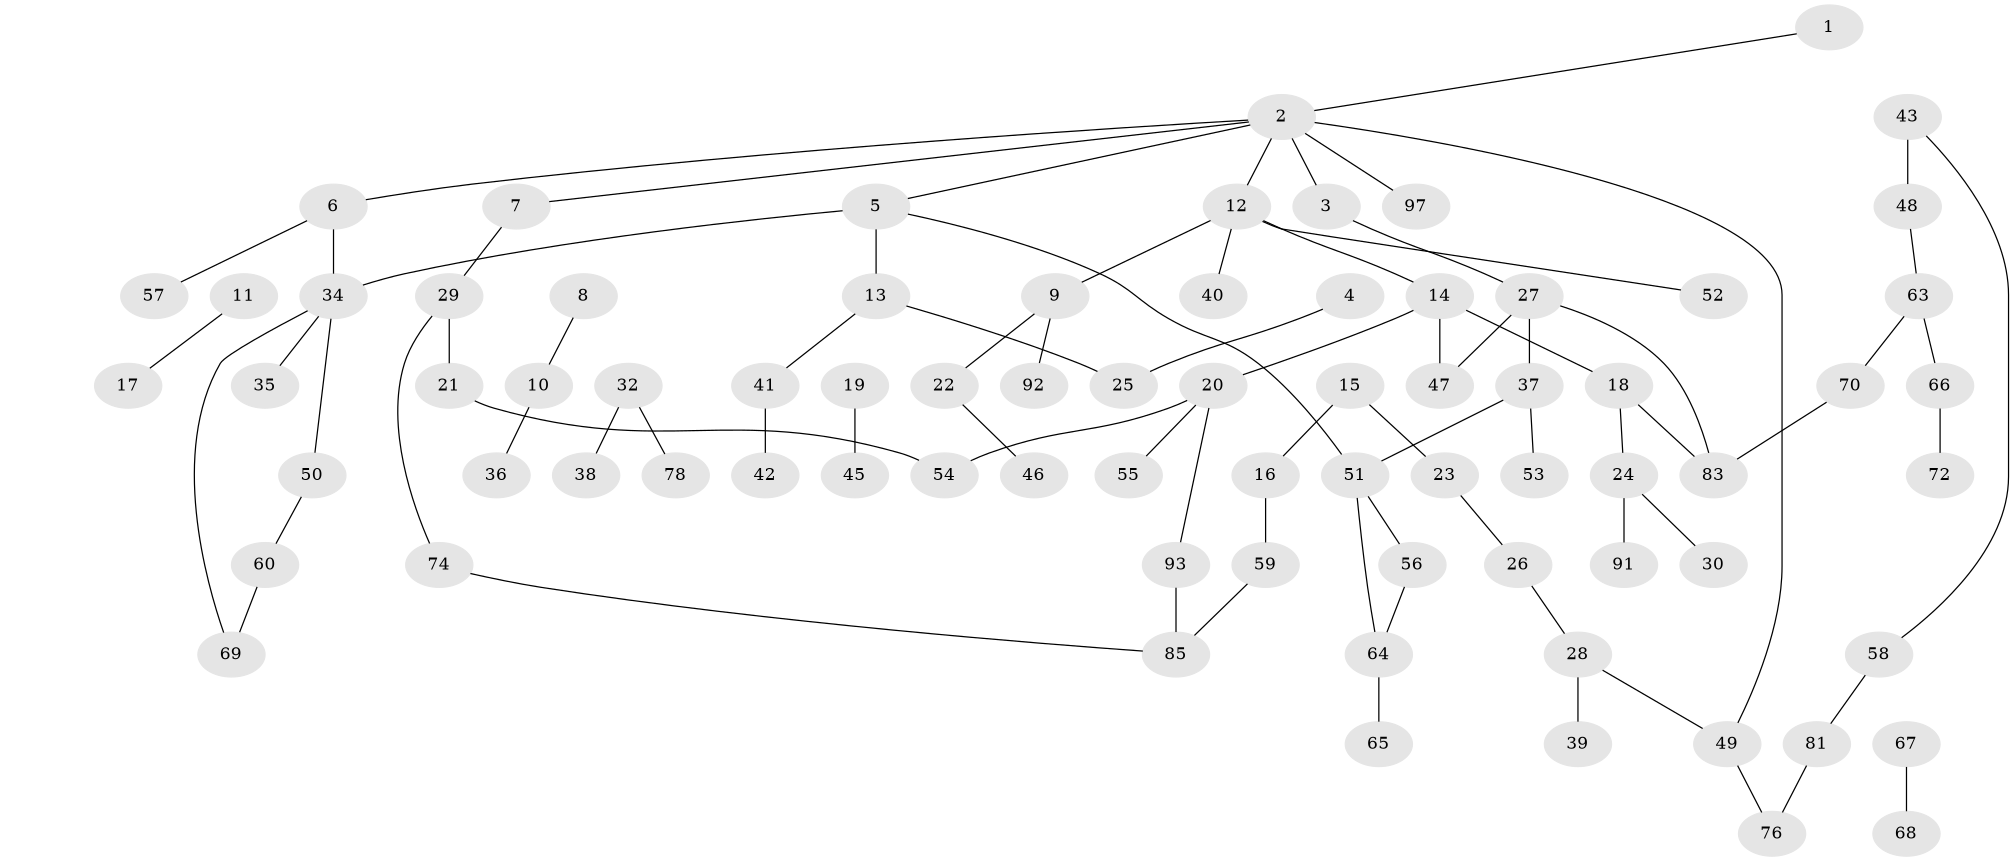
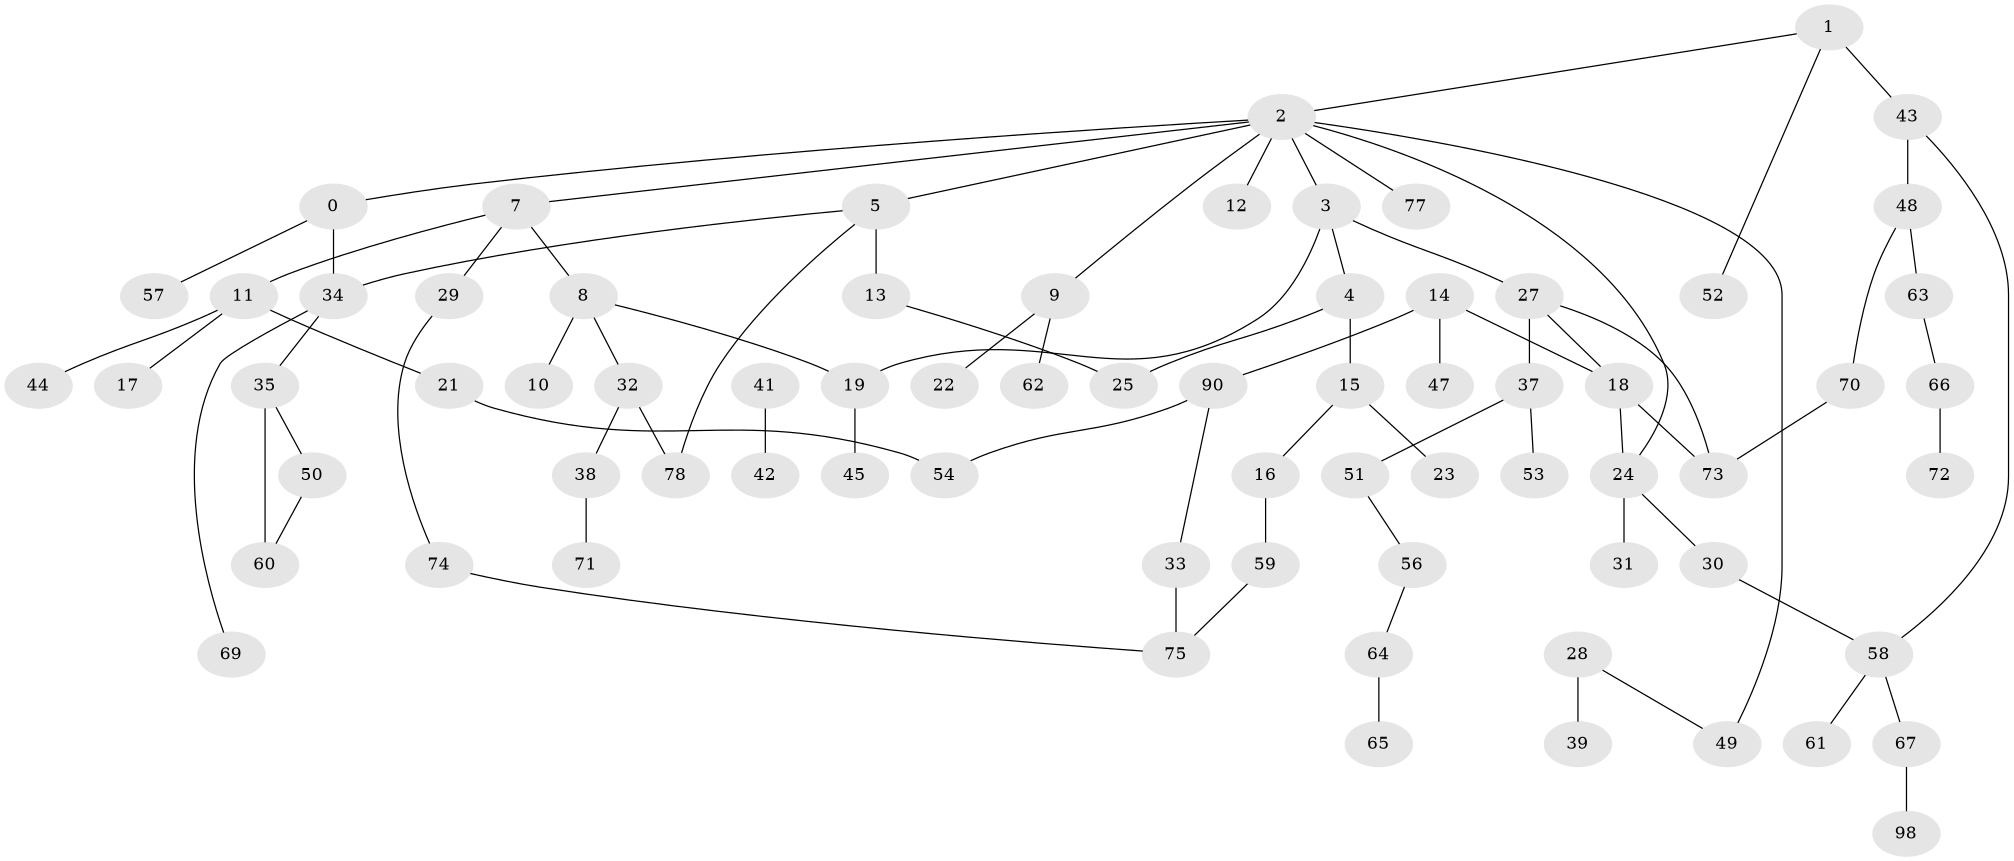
edge "1" -- "43": added
node "6": label "6" -> "0"
node "97": label "97" -> "77"
edge "2" -- "24": added
edge "7" -- "11": added
edge "12" -- "9": now "2" -- "9"
edge "12" -- "14": removed
edge "3" -- "4": added
edge "7" -- "8": added
edge "12" -- "52": now "1" -- "52"
node "40": removed
edge "5" -- "51": now "5" -- "78"
edge "8" -- "19": added
edge "29" -- "21": now "11" -- "21"
edge "8" -- "32": added
edge "13" -- "41": removed
edge "27" -- "47": now "27" -- "18"
edge "63" -- "70": now "48" -- "70"
edge "4" -- "15": added
edge "3" -- "19": added
node "44": added
edge "34" -- "50": now "35" -- "50"
node "92": label "92" -> "62"
node "20": label "20" -> "90"
node "36": removed
node "46": removed
node "55": removed
node "83": label "83" -> "73"
node "71": added
node "93": label "93" -> "33"
edge "51" -- "64": removed
node "26": removed
node "91": label "91" -> "31"
edge "60" -- "69": now "60" -- "35"
edge "30" -- "58": added
node "85": label "85" -> "75"
edge "58" -- "67": added
node "81": label "81" -> "61"
node "76": removed
node "68": label "68" -> "98"
